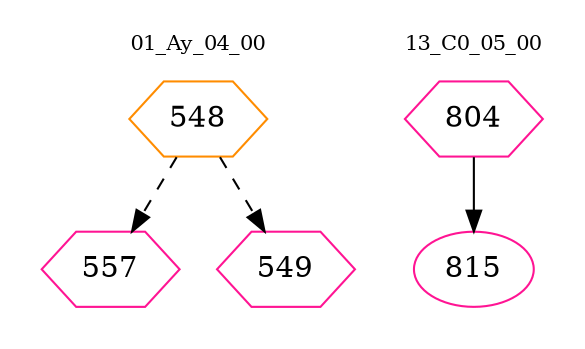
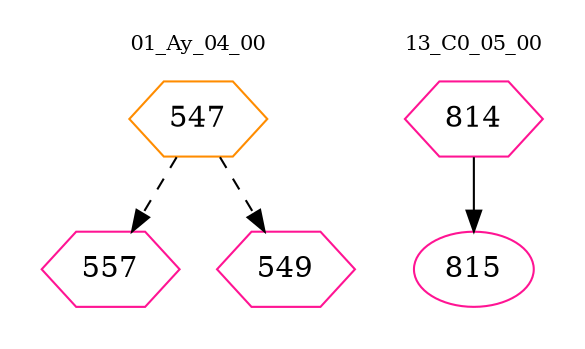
node "548": label "548" -> "547"
node "804": label "804" -> "814"
